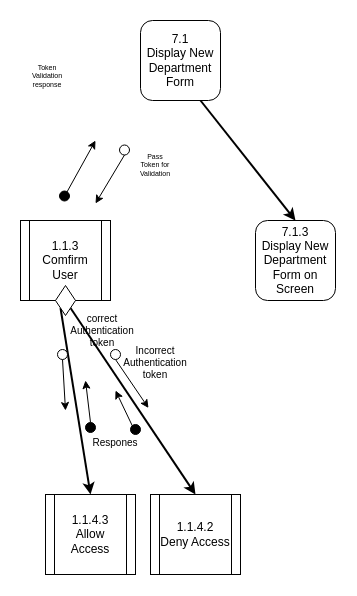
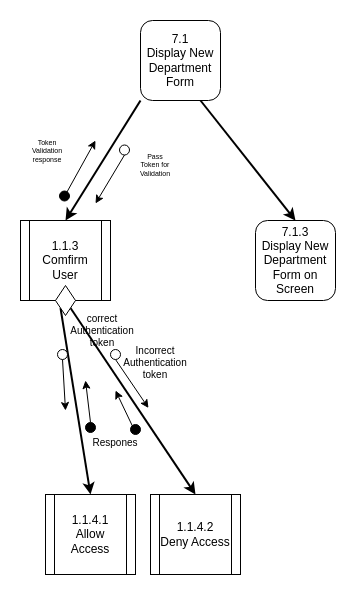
node "Token Validation response": moved (48, 80) -> (48, 155)
edge "7.1 Display New Department Form" -> "1.1.3 Comfirm User": added
node "1.1.4.3 Allow Access": label "1.1.4.3 Allow Access" -> "1.1.4.1 Allow Access"
